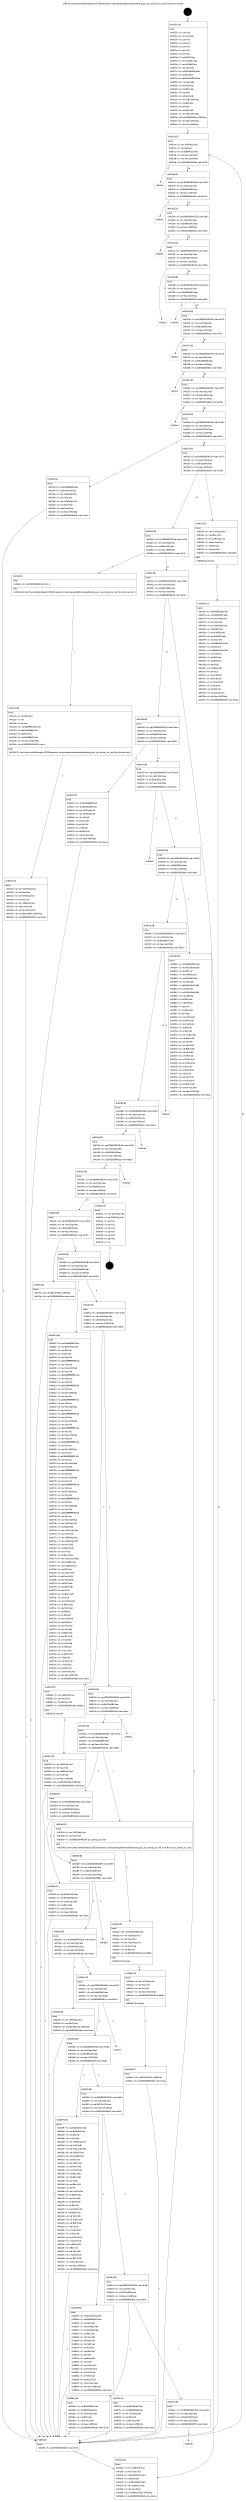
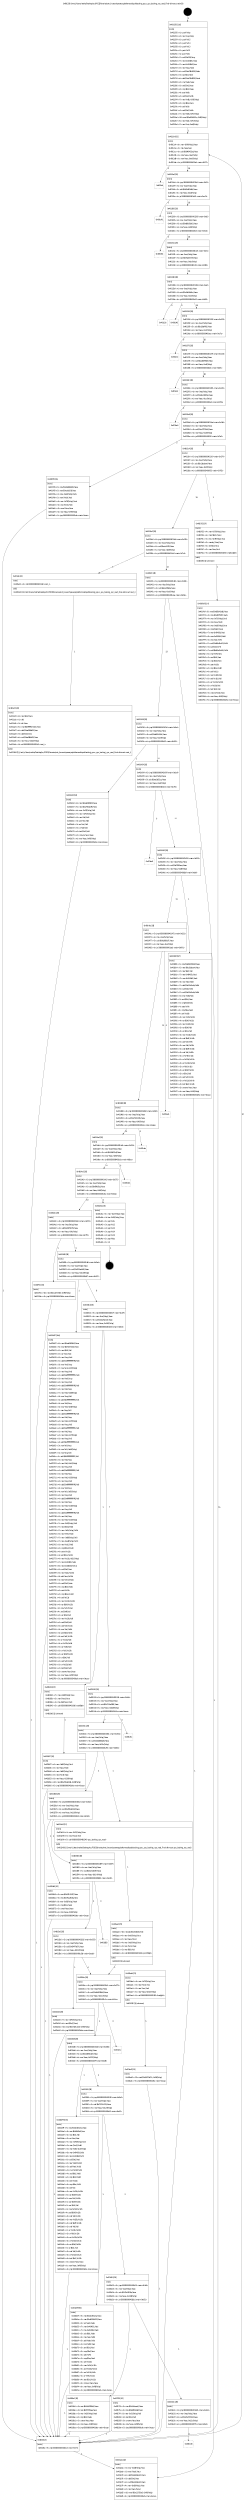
edge "0x40131c [28]" -> "0x401c2b": now "0x401338 [28]" -> "0x401c2b"
node "0x401a41 [41]": removed
edge "0x401aa0 [29]" -> "0x401abd [21]": now "0x401aa0 [29]" -> "0x4015bc [28]"
